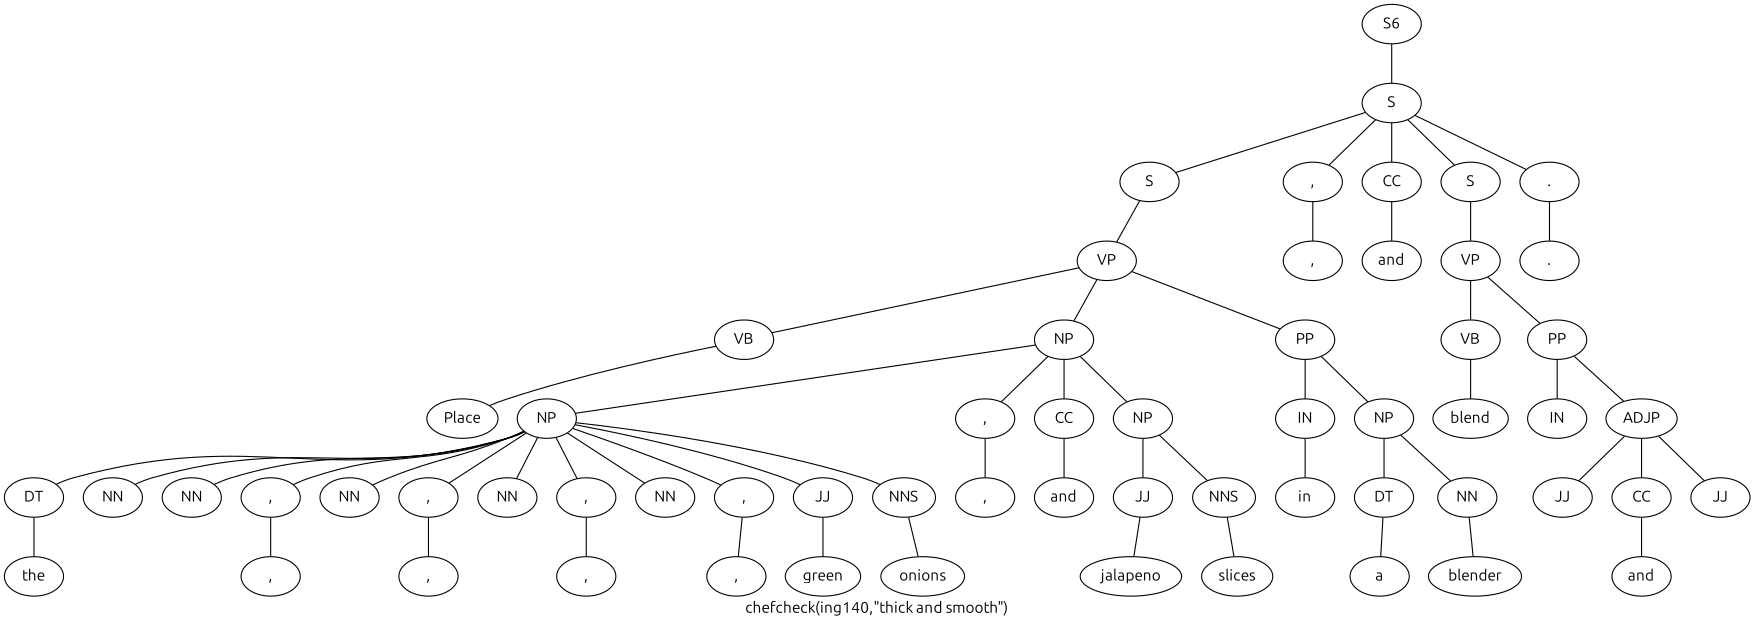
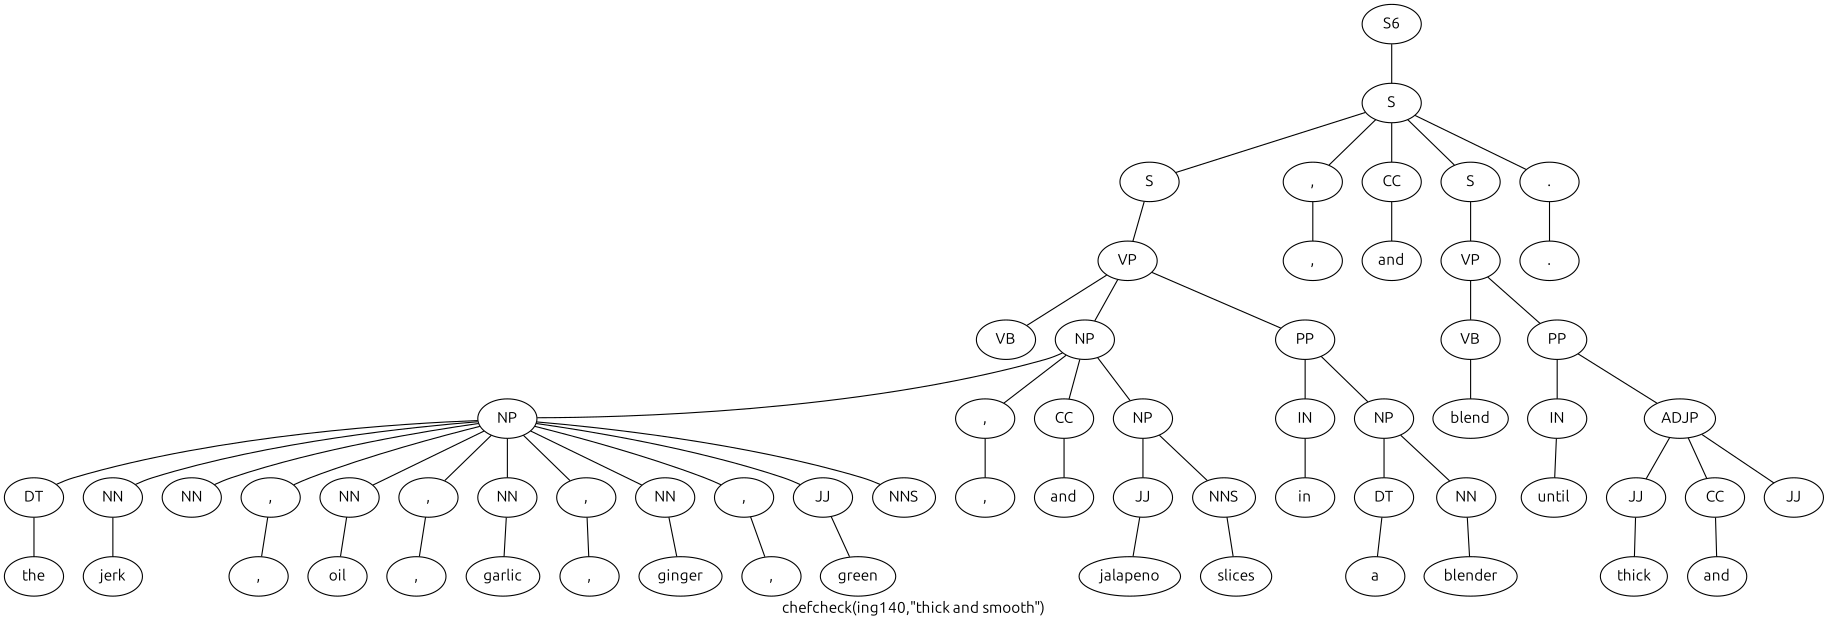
node "Place": removed
node "until": added
node "jerk": added
node "oil": added
node "garlic": added
node "ginger": added
node "onions": removed
node "thick": added
